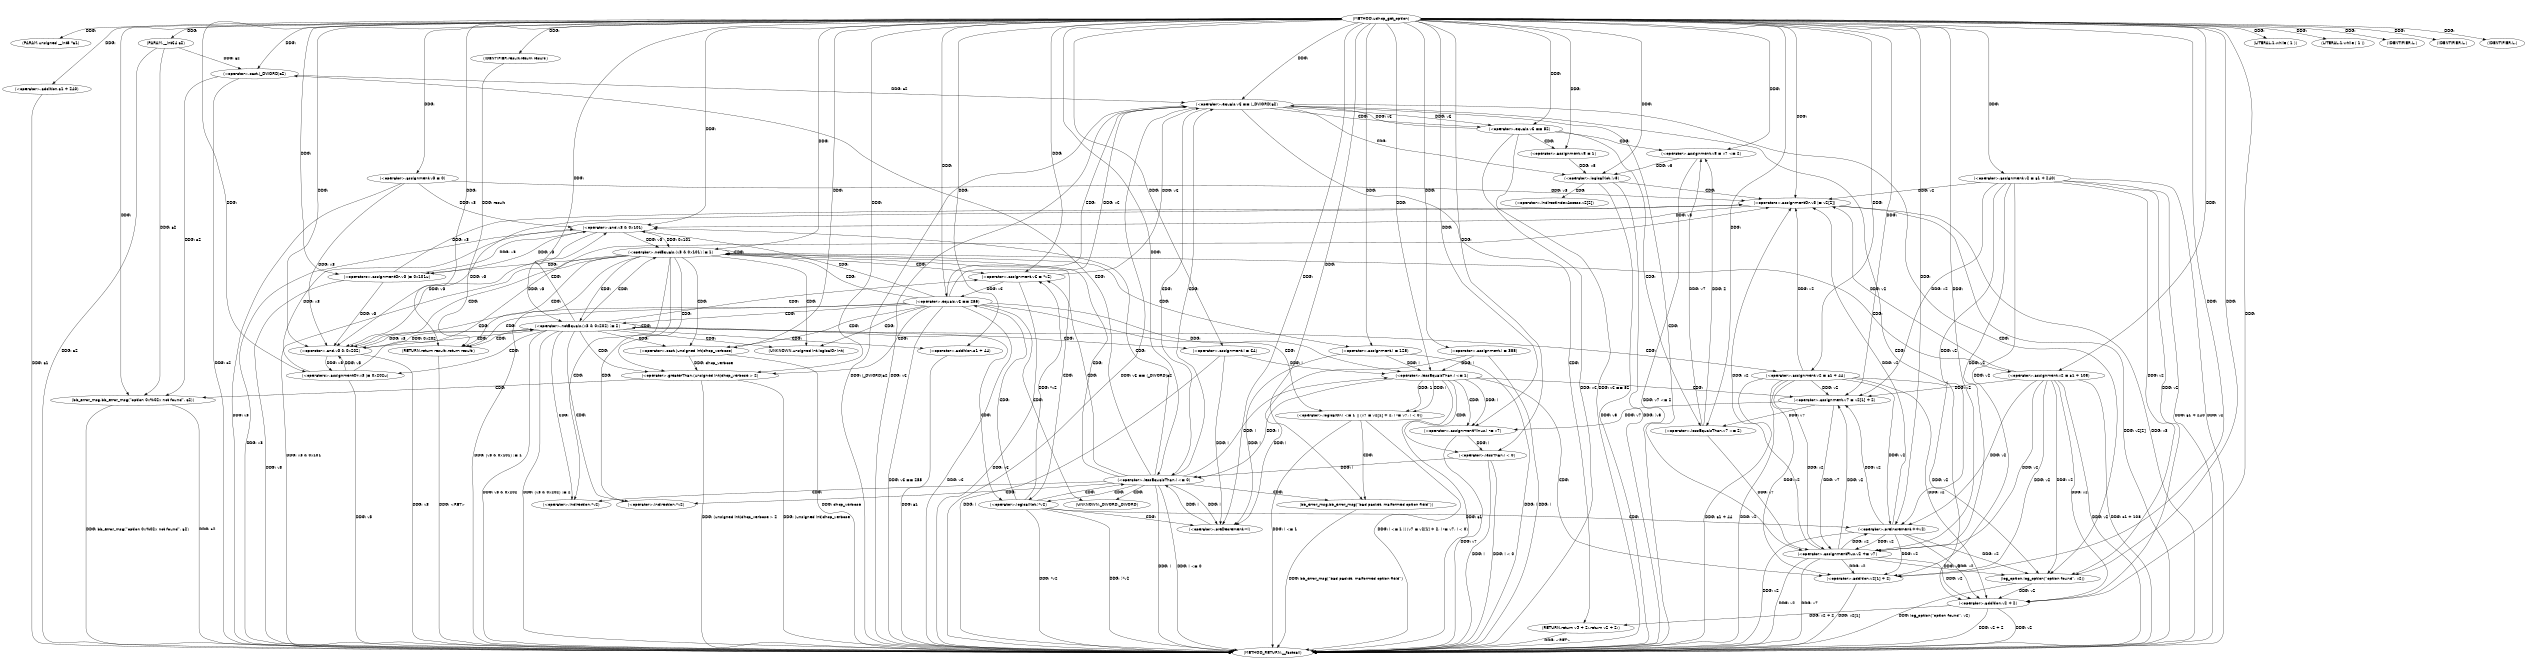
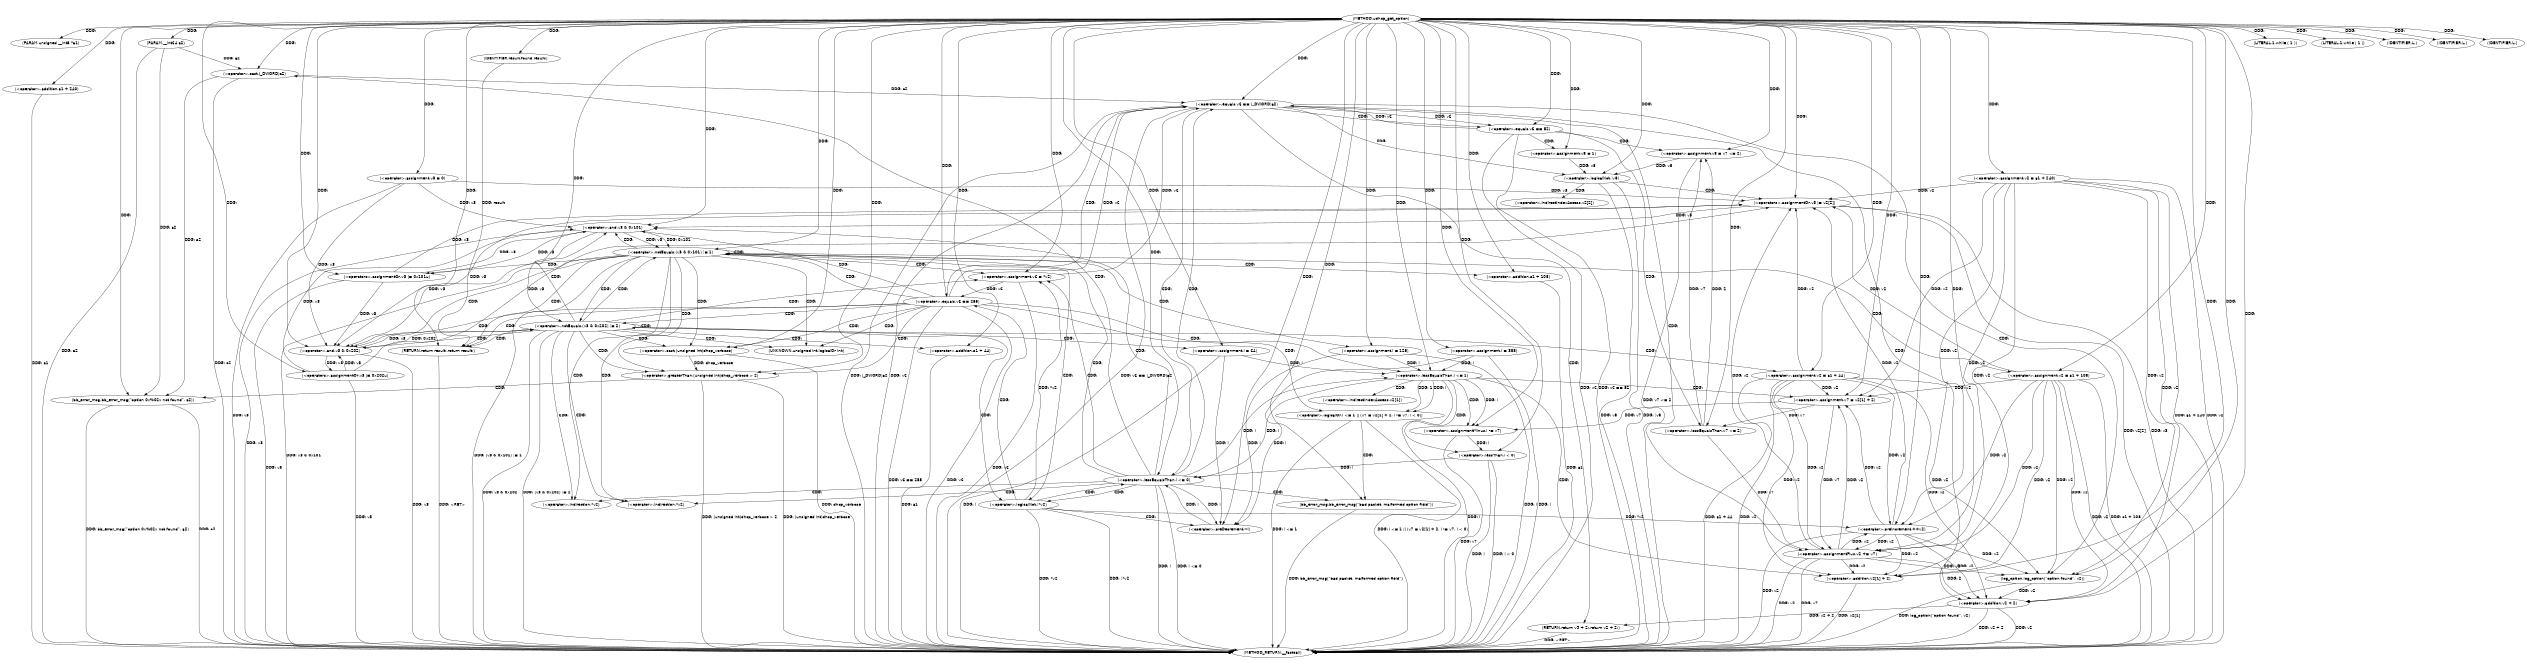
node "(IDENTIFIER,result,return result;)": label "(IDENTIFIER,result,return result;)" -> "(IDENTIFIER,result,found result;)"
edge "(<operator>.notEquals,(v3 & 0x101) != 1)" -> "(<operator>.and,v3 & 0x101)": added, label "CDG:"
node "(<operator>.addition,a1 + 108)": added
edge "(<operator>.equals,v6 == 255)" -> "(<operator>.lessEqualsThan,i <= 1)": label "DDG: " -> "CDG: "
edge "(<operator>.notEquals,(v3 & 0x202) != 2)" -> "(<operators>.assignmentOr,v3 |= 0x202u)": removed, label "CDG:"
node "(<operator>.indirectIndexAccess,v2[1])": added
node "(UNKNOWN,_DWORD,_DWORD)": removed
edge "(<operator>.lessEqualsThan,i <= 1)" -> "(METHOD_RETURN,__fastcall)": label "DDG: a1" -> "DDG: i"
edge "(<operator>.logicalNot,!*v2)" -> "(<operator>.preIncrement,++v2)": label "CDG: " -> "DDG: *v2"
edge "(<operator>.assignmentPlus,v2 += v7)" -> "(<operator>.addition,v2 + 2)": label "DDG: v2" -> "DDG: 2"
